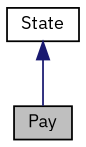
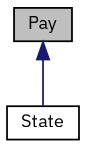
edge "Pay" -> "State": reversed
